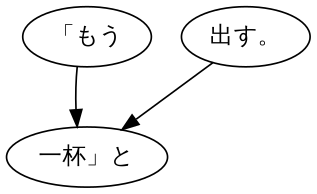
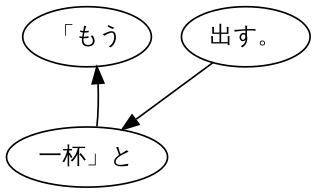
edge "「もう" -> "一杯」と": reversed
